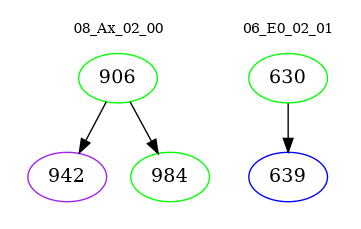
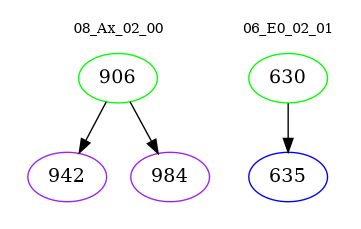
node "984": color green -> purple
node "639": label "639" -> "635"
